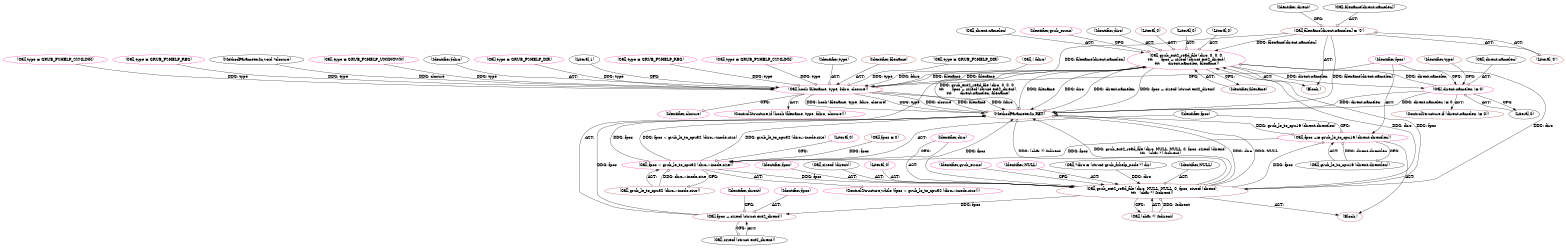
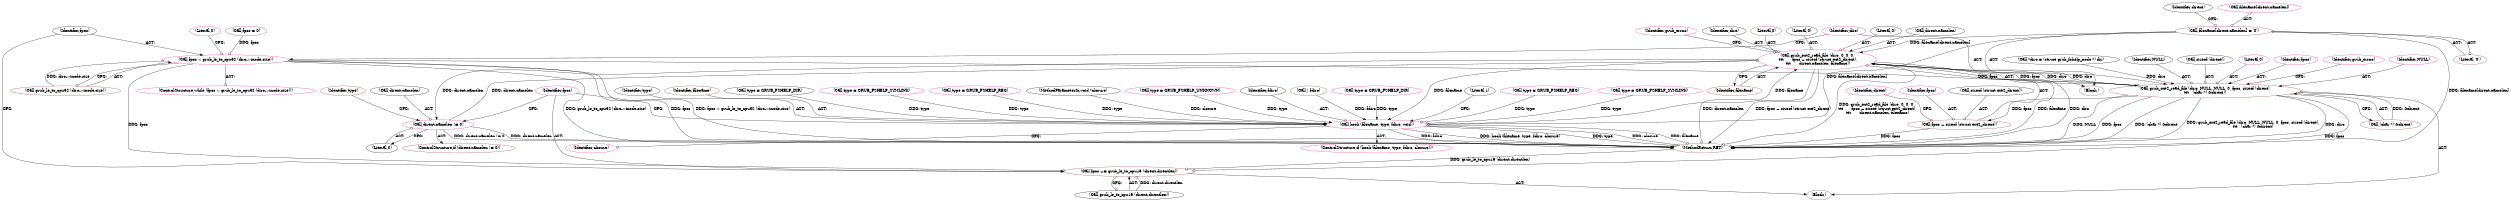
node "(Call,filename[dirent.namelen])": color black -> deeppink
node "(Call,hook (filename, type, fdiro, closure))": label "(Call,hook (filename, type, fdiro, closure))" -> "(Call,hook (filename, type, fdiro, void))"
node "(MethodParameterIn,RET)": label "(MethodParameterIn,RET)" -> "(MethodReturn,RET)"
node "(Call,fpos += grub_le_to_cpu16 (dirent.direntlen))": color deeppink -> brown
edge "(Call,fpos += grub_le_to_cpu16 (dirent.direntlen))" -> "(Call,fpos < grub_le_to_cpu32 (diro->inode.size))": reversed
edge "(Call,fpos + sizeof (struct ext2_dirent))" -> "(Call,sizeof (struct ext2_dirent))": removed, label "CFG:"
edge "(Call,sizeof (struct ext2_dirent))" -> "(Call,fpos + sizeof (struct ext2_dirent))": arrowhead normal -> odot
